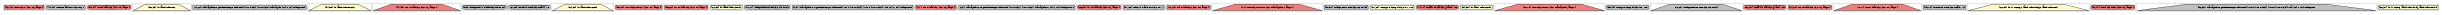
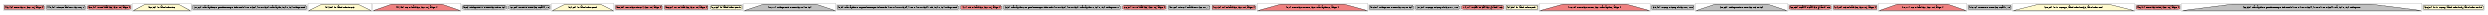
node "[10/11]  %idxprom9 = sext i32 %4 to i64": shape cylinder -> trapezium
node "[27/30]  %cmp2 = icmp slt i32 %1, 100": fillcolor lemonchiffon -> grey
